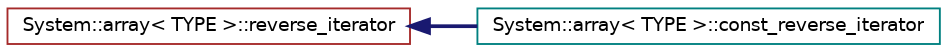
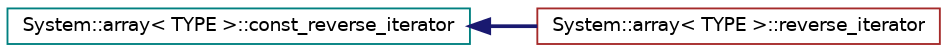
edge "System::array< TYPE >::const_reverse_iterator" -> "System::array< TYPE >::reverse_iterator": reversed
